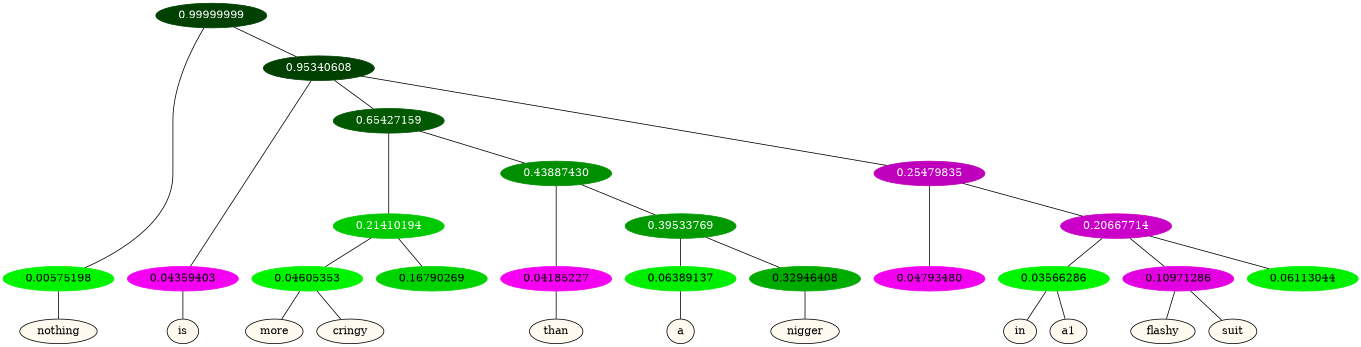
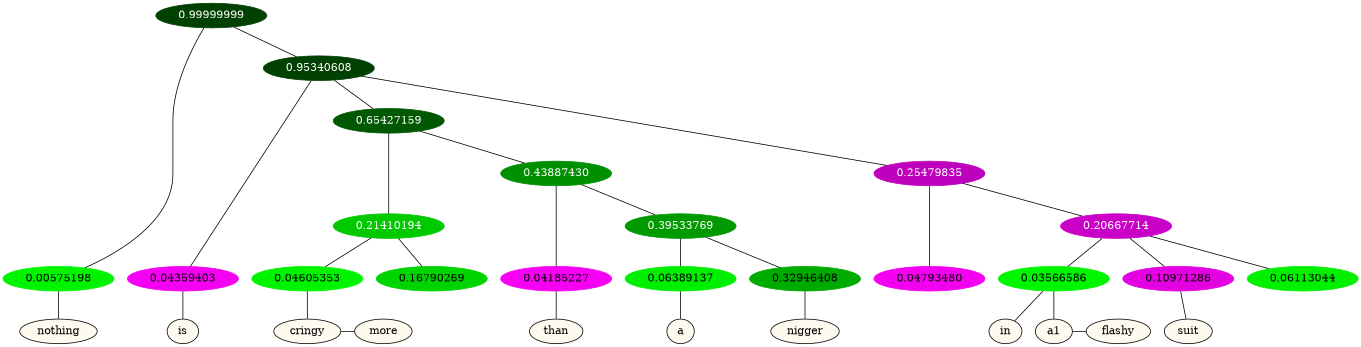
node "0.03566286": label "0.03566286" -> "0.03566586"
edge "0.04605353" -- "more": now "cringy" -- "more"
edge "0.10971286" -- "flashy": now "a1" -- "flashy"
